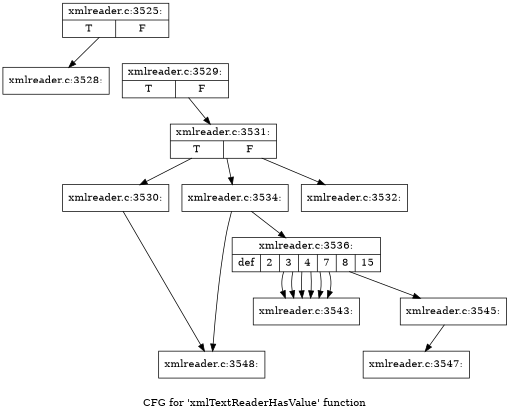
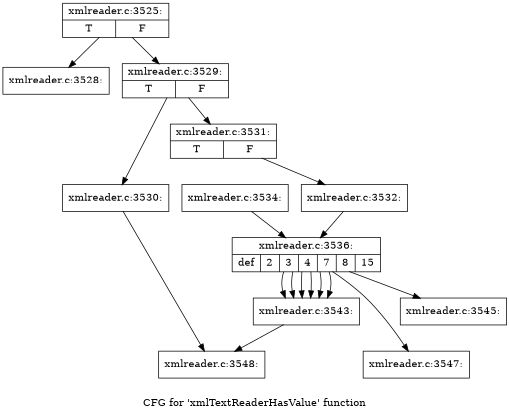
edge "xmlreader.c:3525:" -> "xmlreader.c:3529:": added
edge "xmlreader.c:3531:" -> "xmlreader.c:3534:": removed
edge "xmlreader.c:3531:" -> "xmlreader.c:3530:": now "xmlreader.c:3529:" -> "xmlreader.c:3530:"
edge "xmlreader.c:3532:" -> "xmlreader.c:3536:": added
edge "xmlreader.c:3534:" -> "xmlreader.c:3548:": now "xmlreader.c:3543:" -> "xmlreader.c:3548:"
edge "xmlreader.c:3545:" -> "xmlreader.c:3547:": now "xmlreader.c:3536:" -> "xmlreader.c:3547:"
